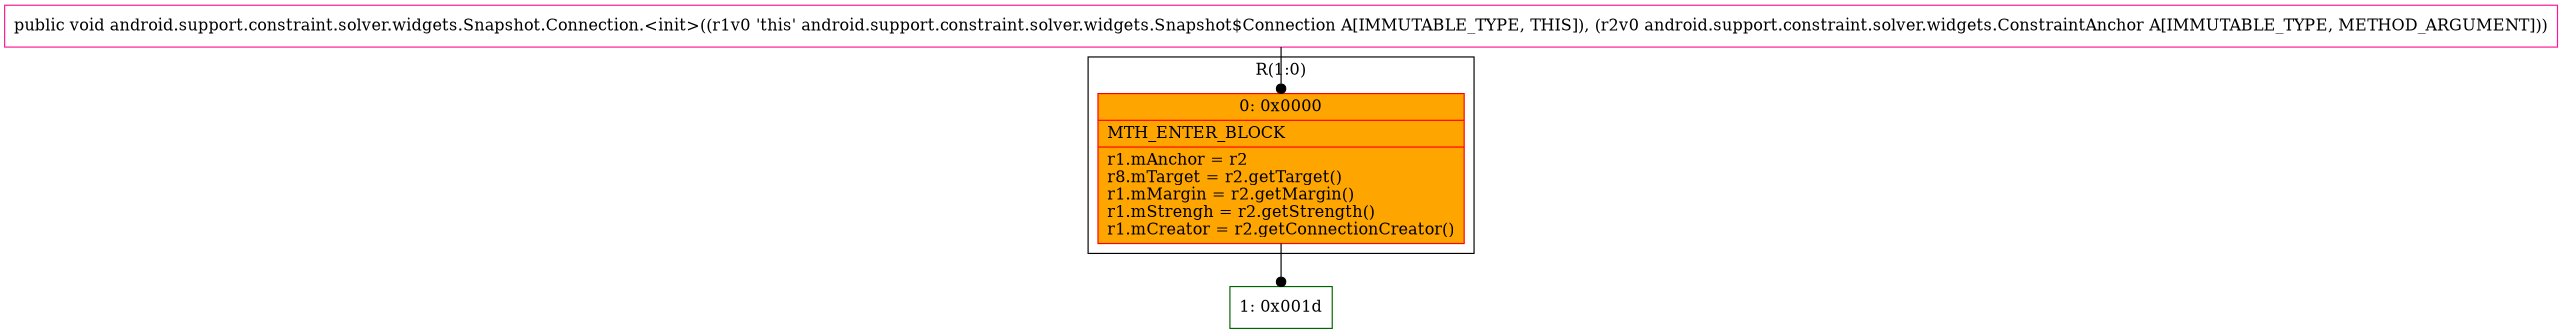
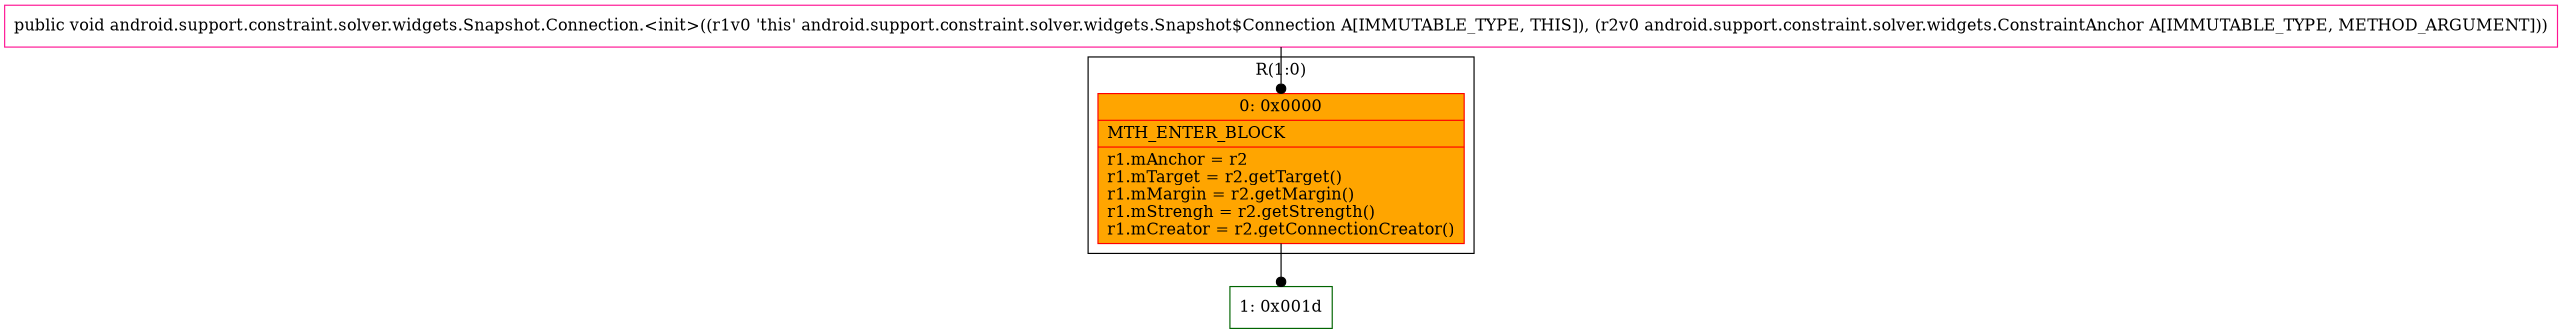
node "0: 0x0000": text "r8.mTarget = r2.getTarget()" -> "r1.mTarget = r2.getTarget()"
